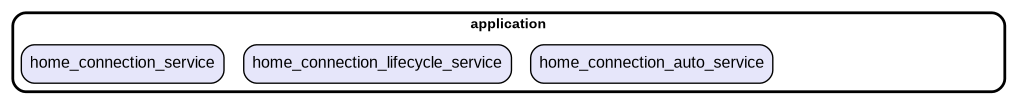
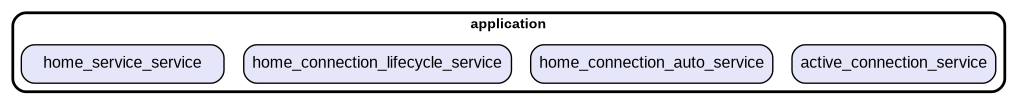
node "home_connection_service": label "home_connection_service" -> "home_service_service"
node "active_connection_service": added
